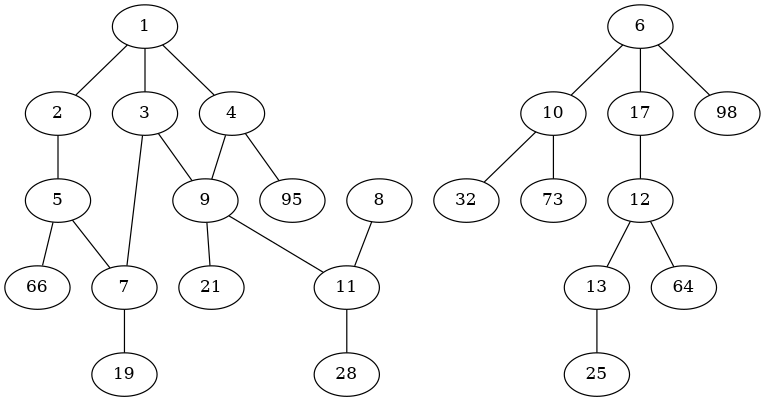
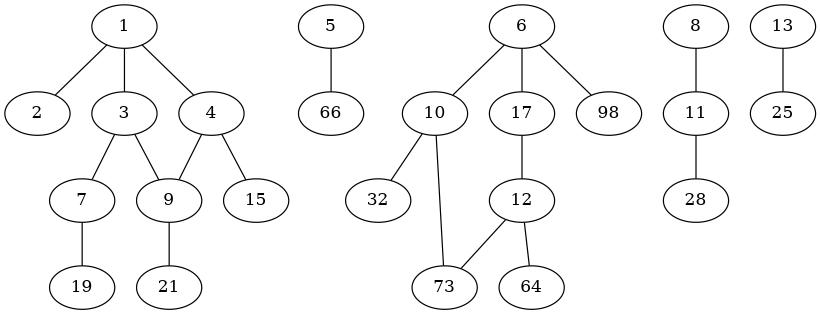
edge "2" -- "5": removed
node "95": label "95" -> "15"
edge "5" -- "7": removed
edge "9" -- "11": removed
edge "12" -- "13": now "12" -- "73"
